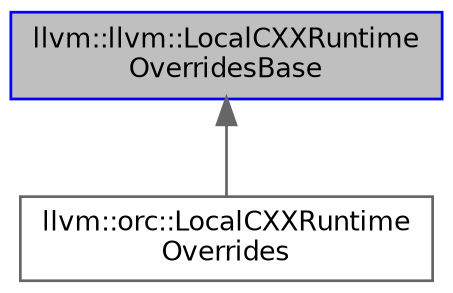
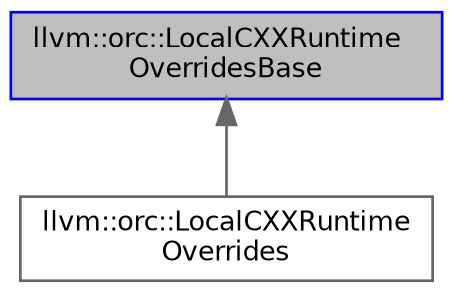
node "llvm::llvm::LocalCXXRuntime OverridesBase": label "llvm::llvm::LocalCXXRuntime OverridesBase" -> "llvm::orc::LocalCXXRuntime OverridesBase"
